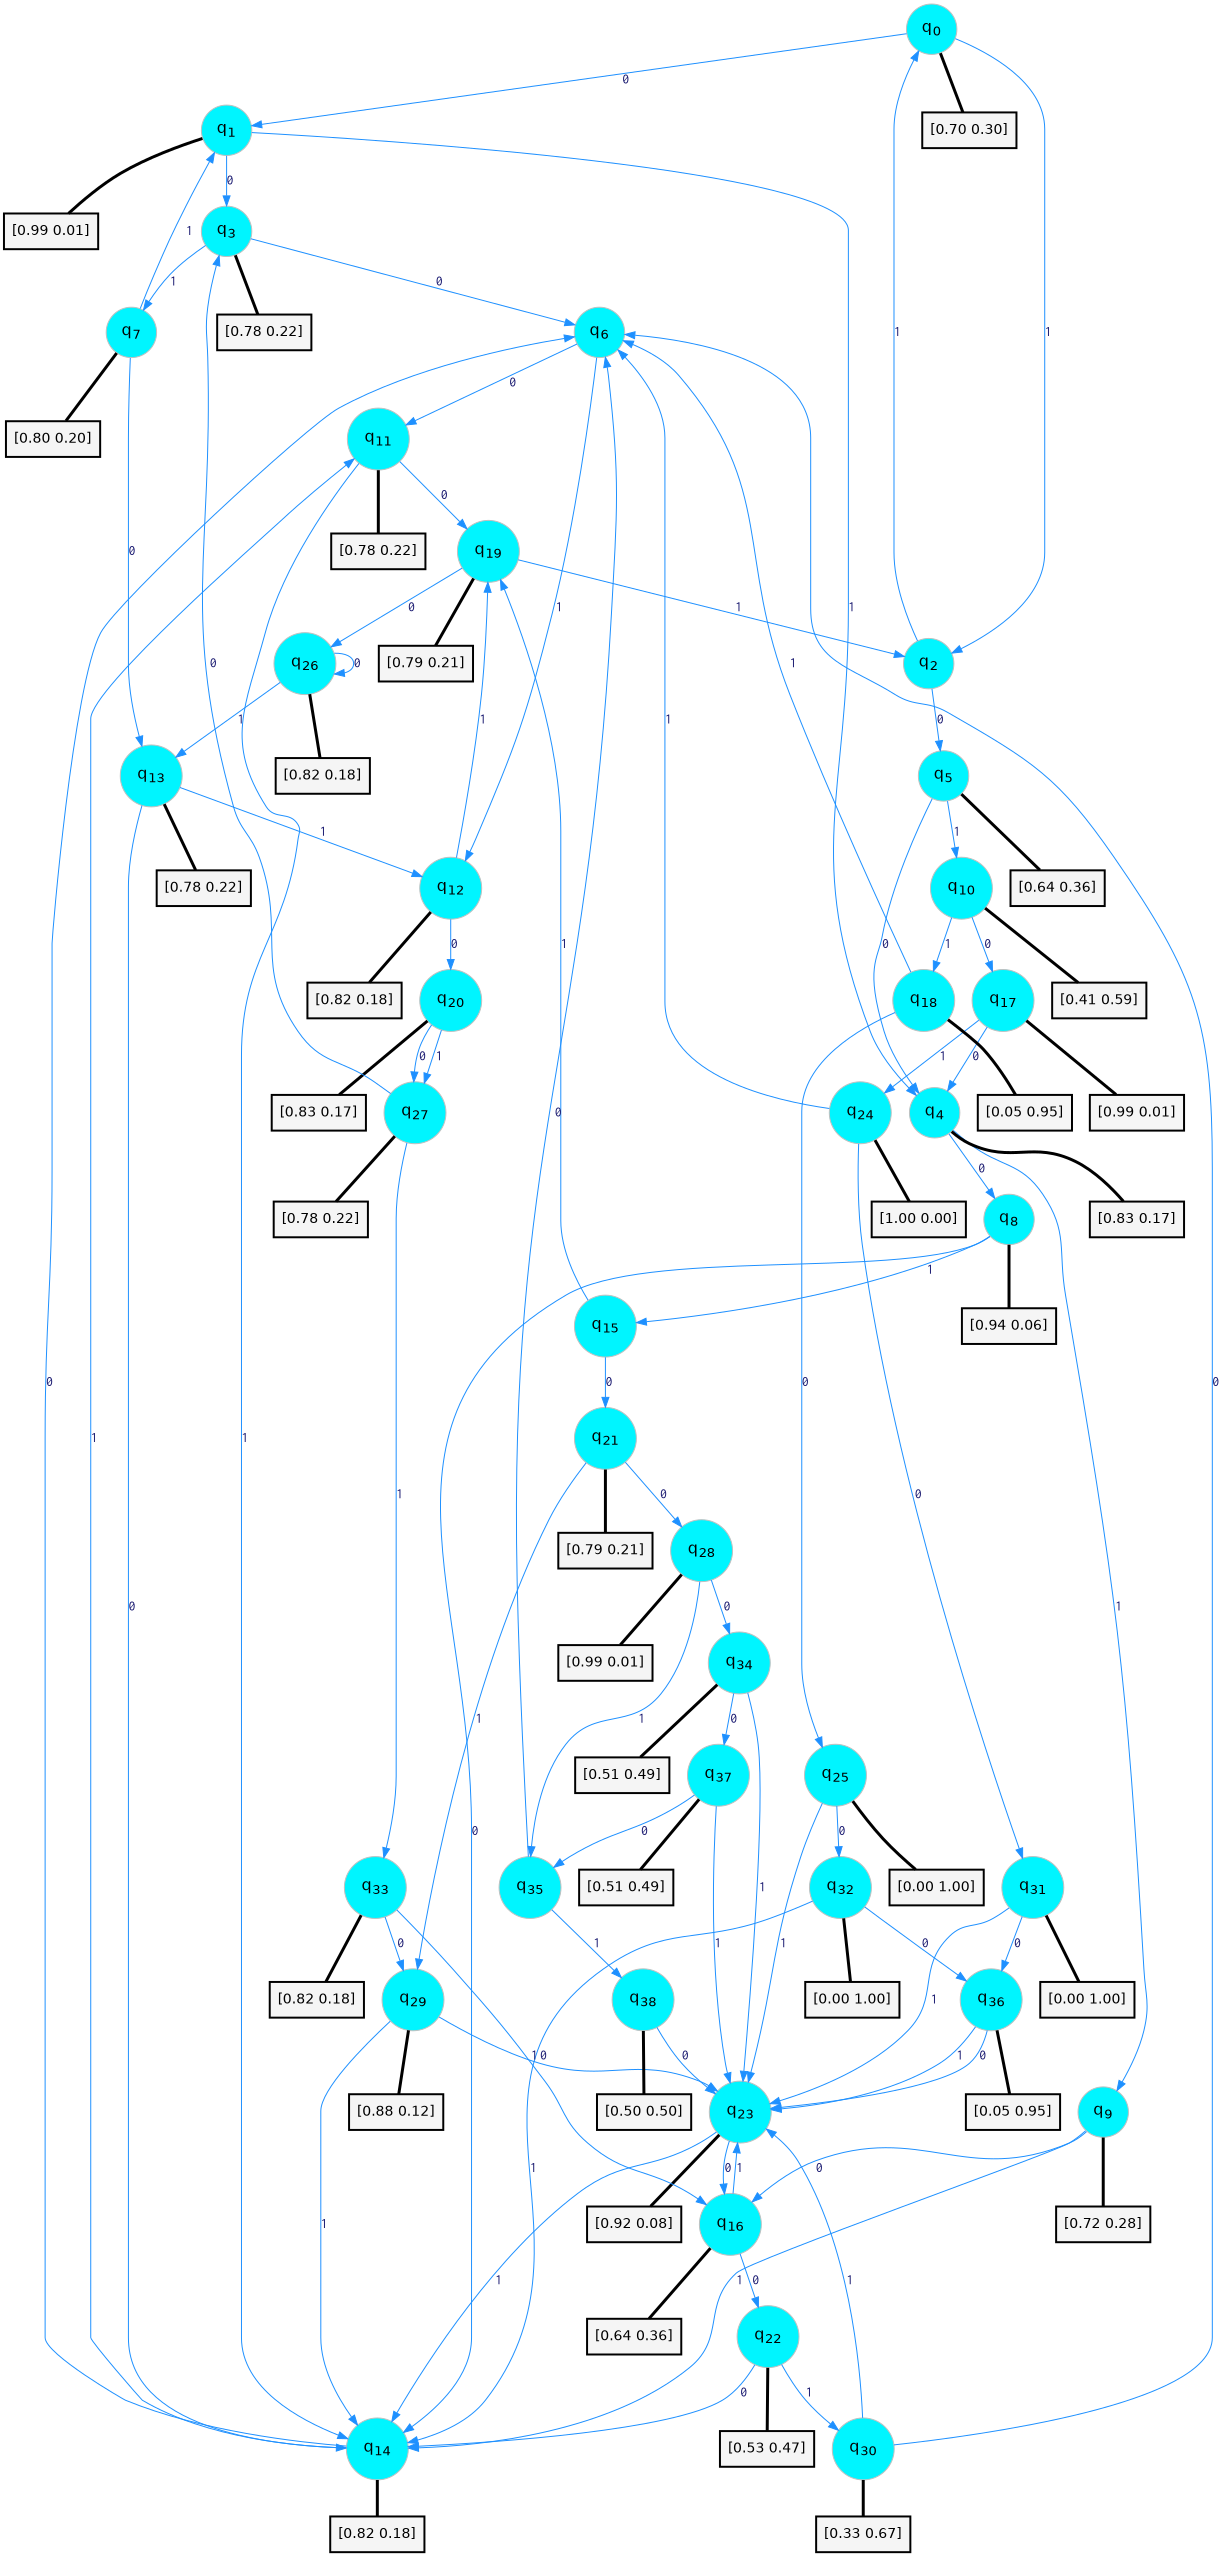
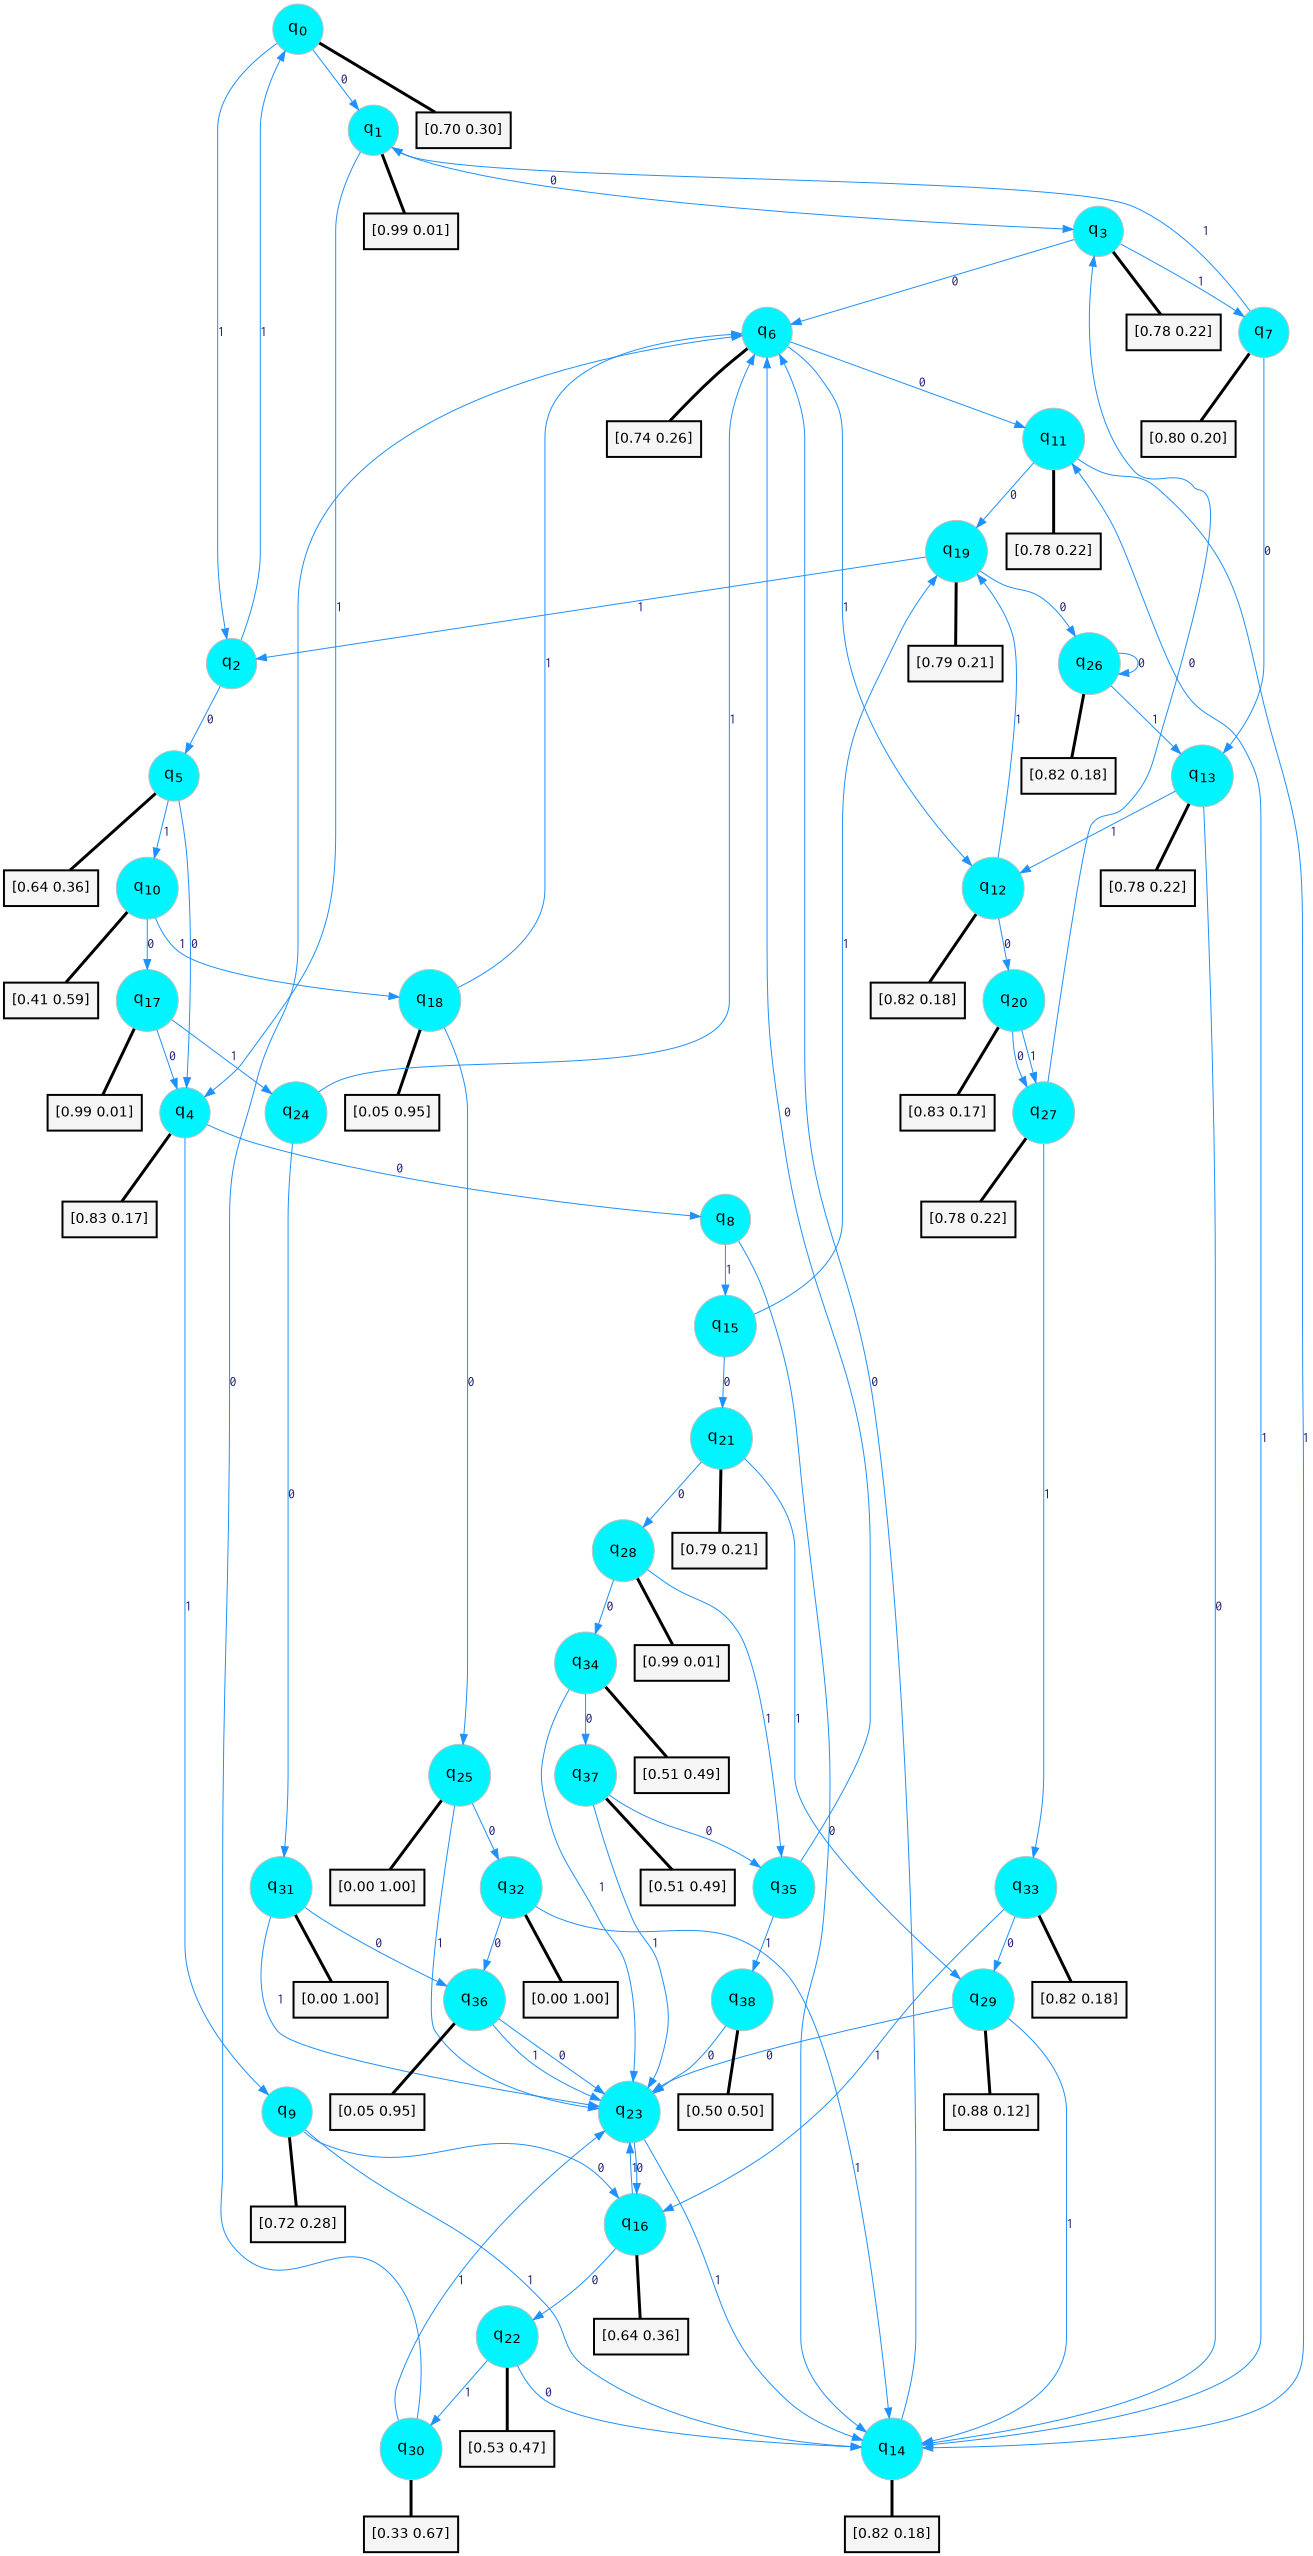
node "[0.74 0.26]": added
node "[1.00 0.00]": removed
node "[0.94 0.06]": removed
node "[0.92 0.08]": removed
